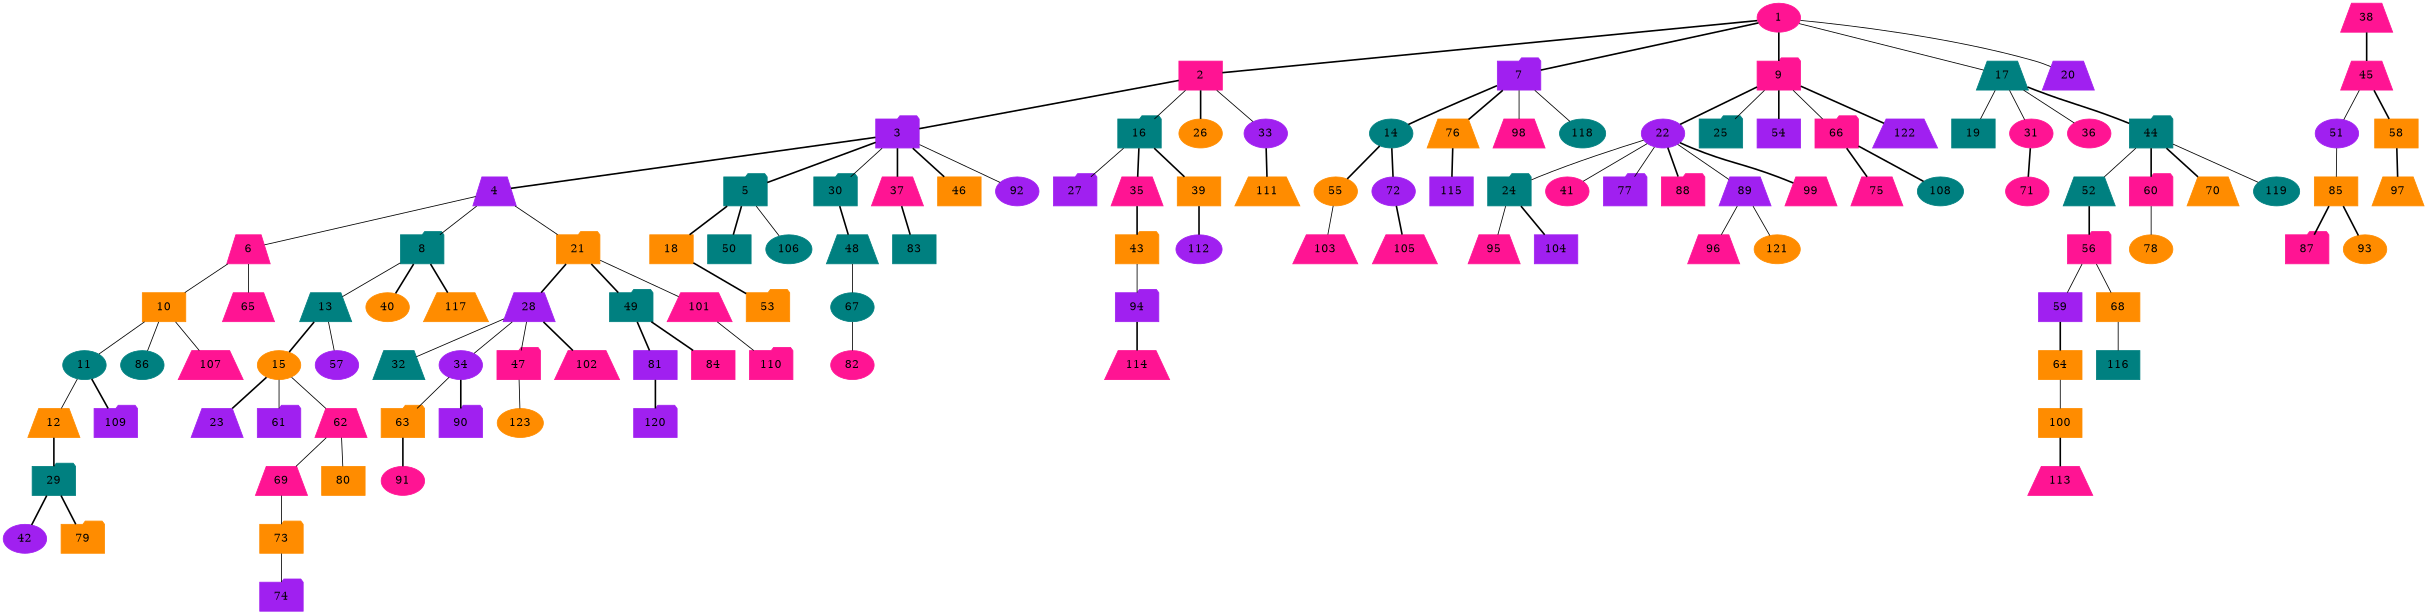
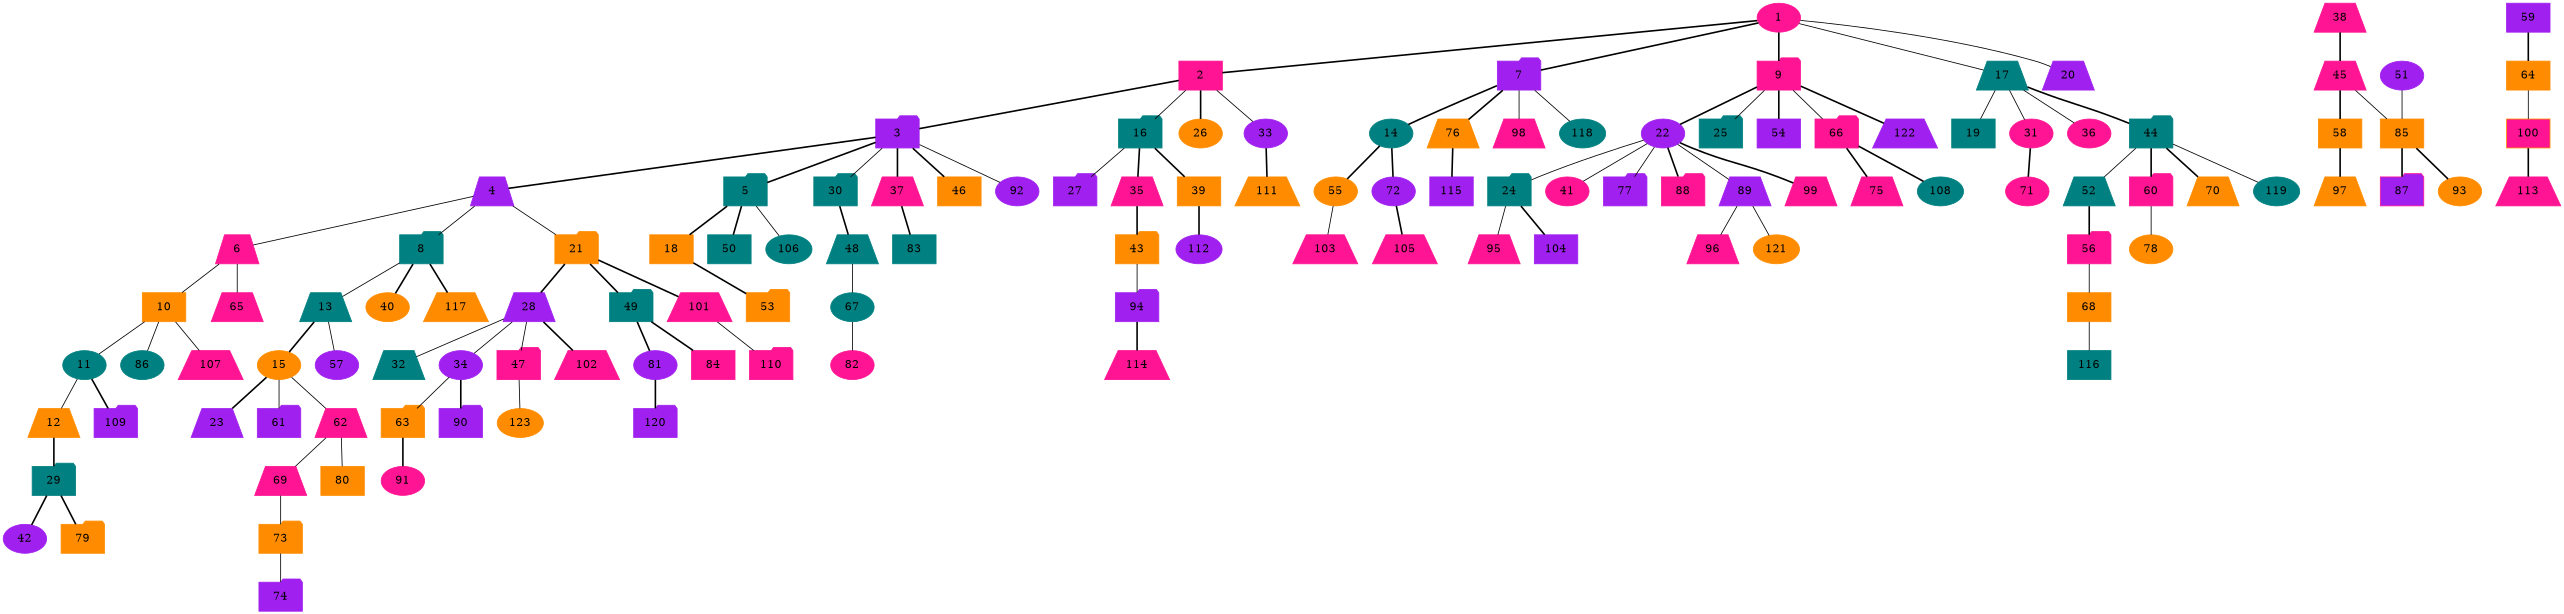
edge "45" -- "51": now "45" -- "85"
node "87": fillcolor deeppink -> purple
edge "21" -- "101": style solid -> bold
edge "56" -- "59": removed
node "81": shape box -> ellipse
node "100": fillcolor darkorange -> deeppink
